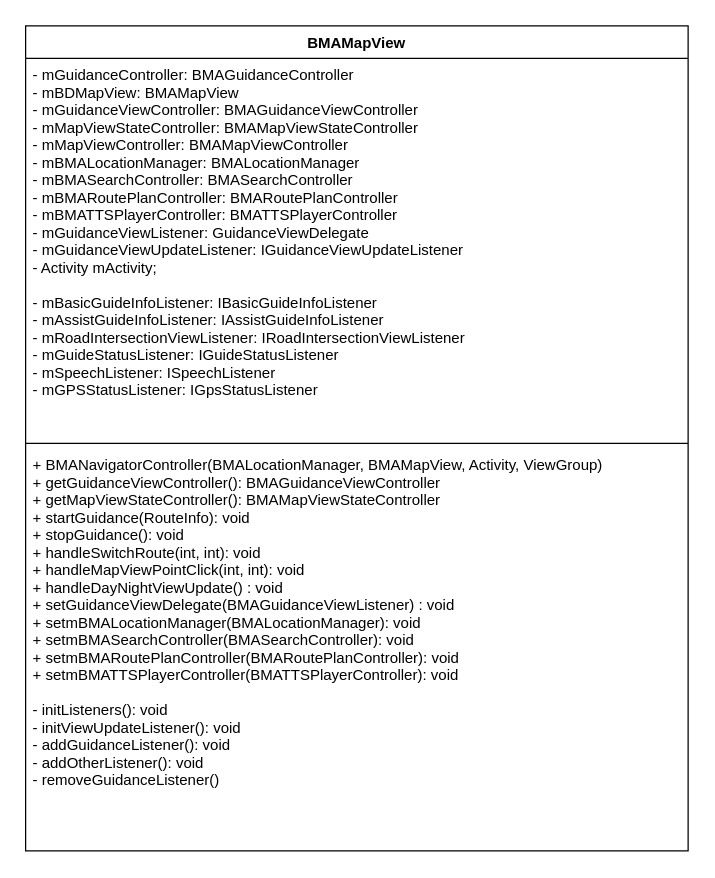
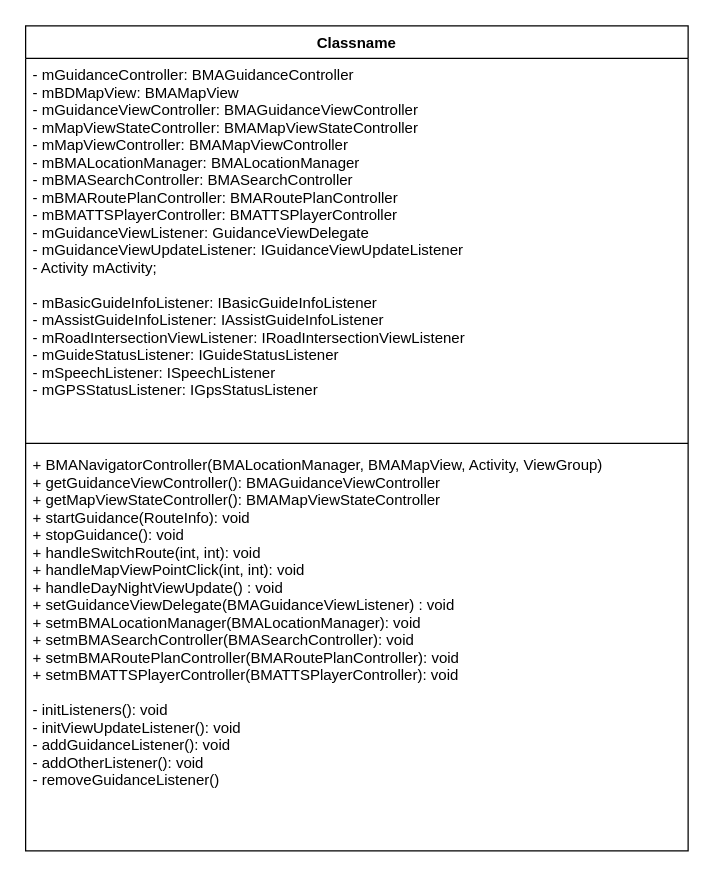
node "BMAMapView": label "BMAMapView" -> "Classname"
